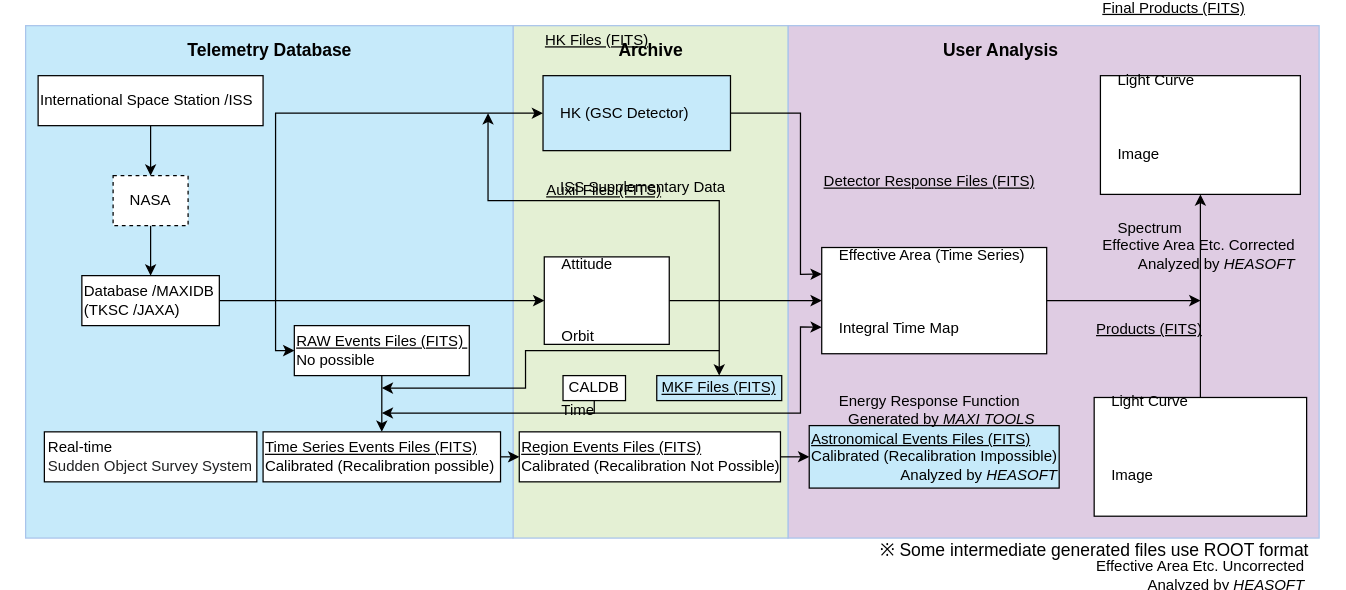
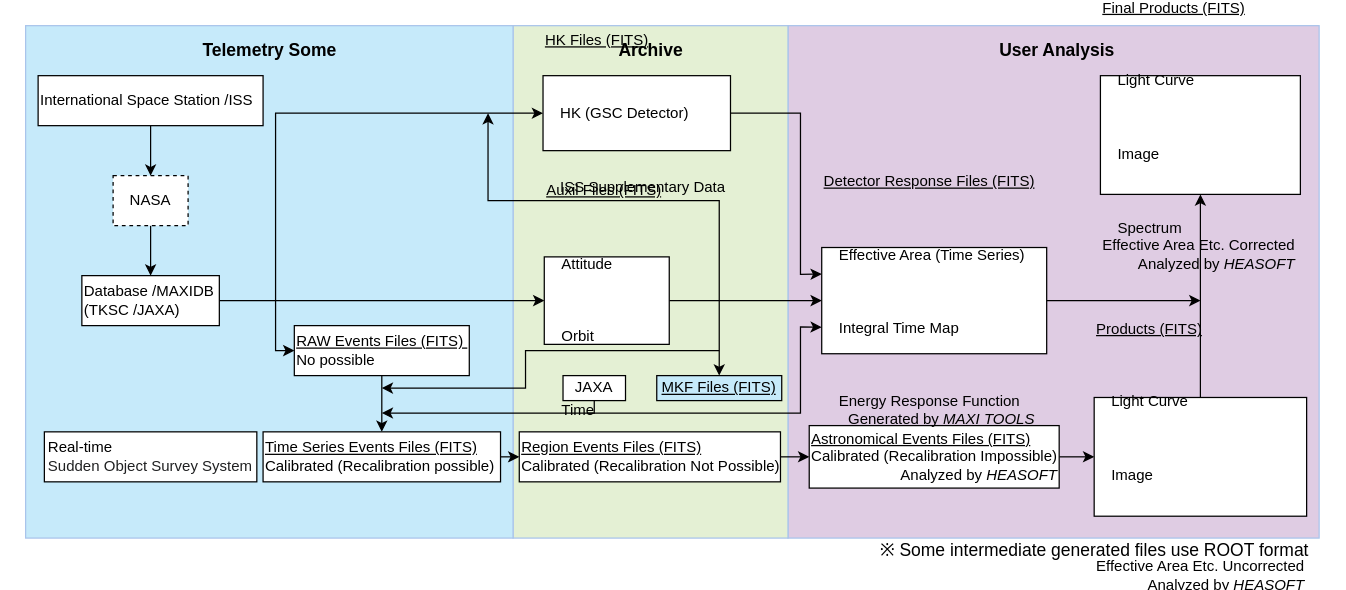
node "Telemetry Database": label "Telemetry Database" -> "Telemetry Some"
node "User Analysis": moved (1001, 51) -> (1057, 51)
node "HK Files (FITS) HK (GSC Detector) ISS Supplementary Data": fillcolor #c6eafa -> #ffffff
node "CALDB": label "CALDB" -> "JAXA"
node "Astronomical Events Files (FITS) Calibrated (Recalibration Impossible) Analyzed by HEASOFT": fillcolor #c6eafa -> #ffffff
edge "Astronomical Events Files (FITS) Calibrated (Recalibration Impossible) Analyzed by HEASOFT" -> "Products (FITS) Light Curve Image Spectrum Effective Area Etc. Uncorrected Analyzed by HEASOFT": added
